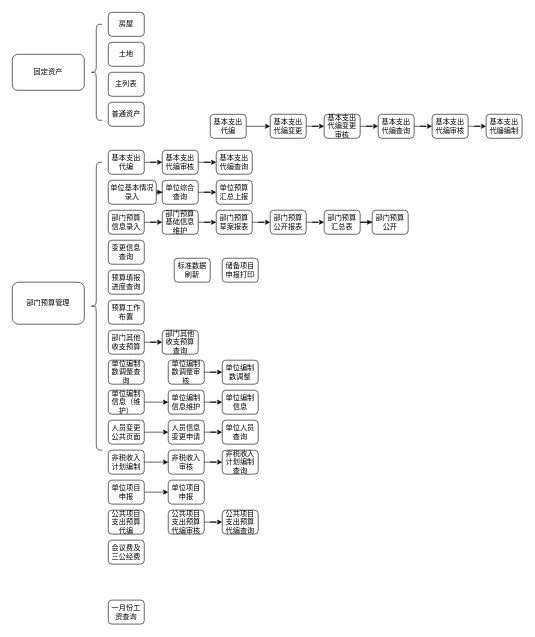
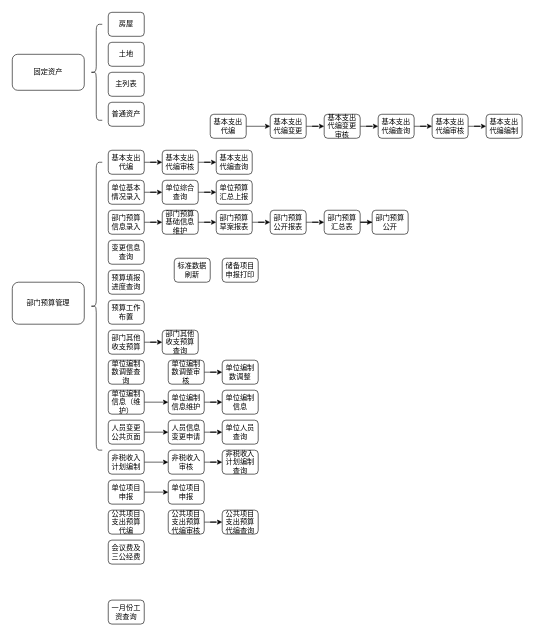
node "单位基本情况录入": size 48x24 -> 36x24
